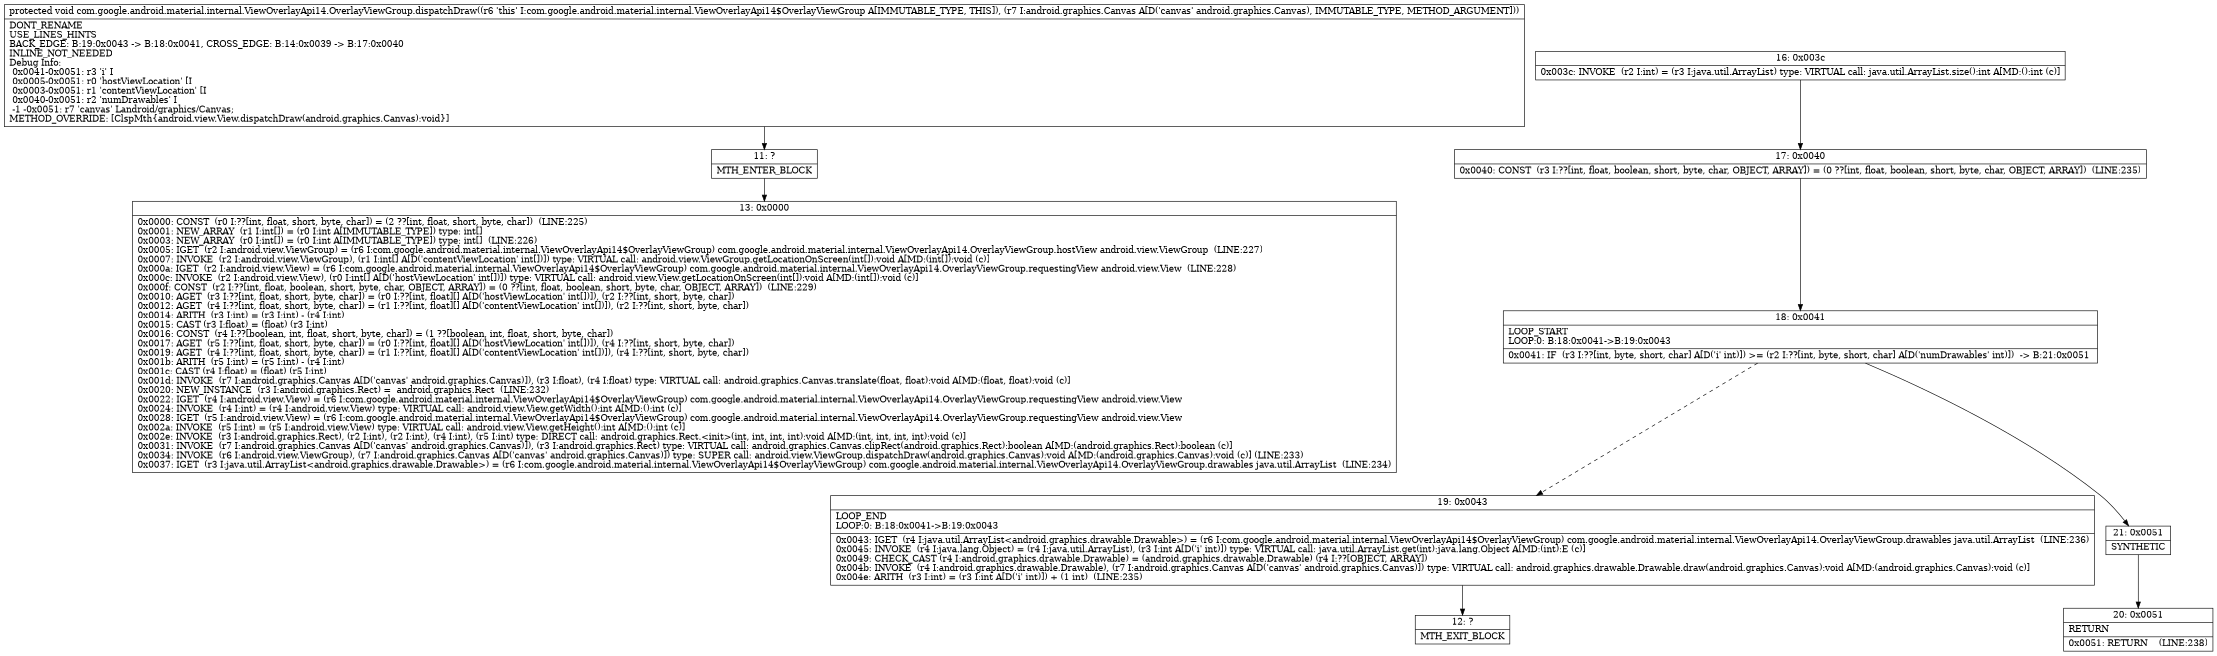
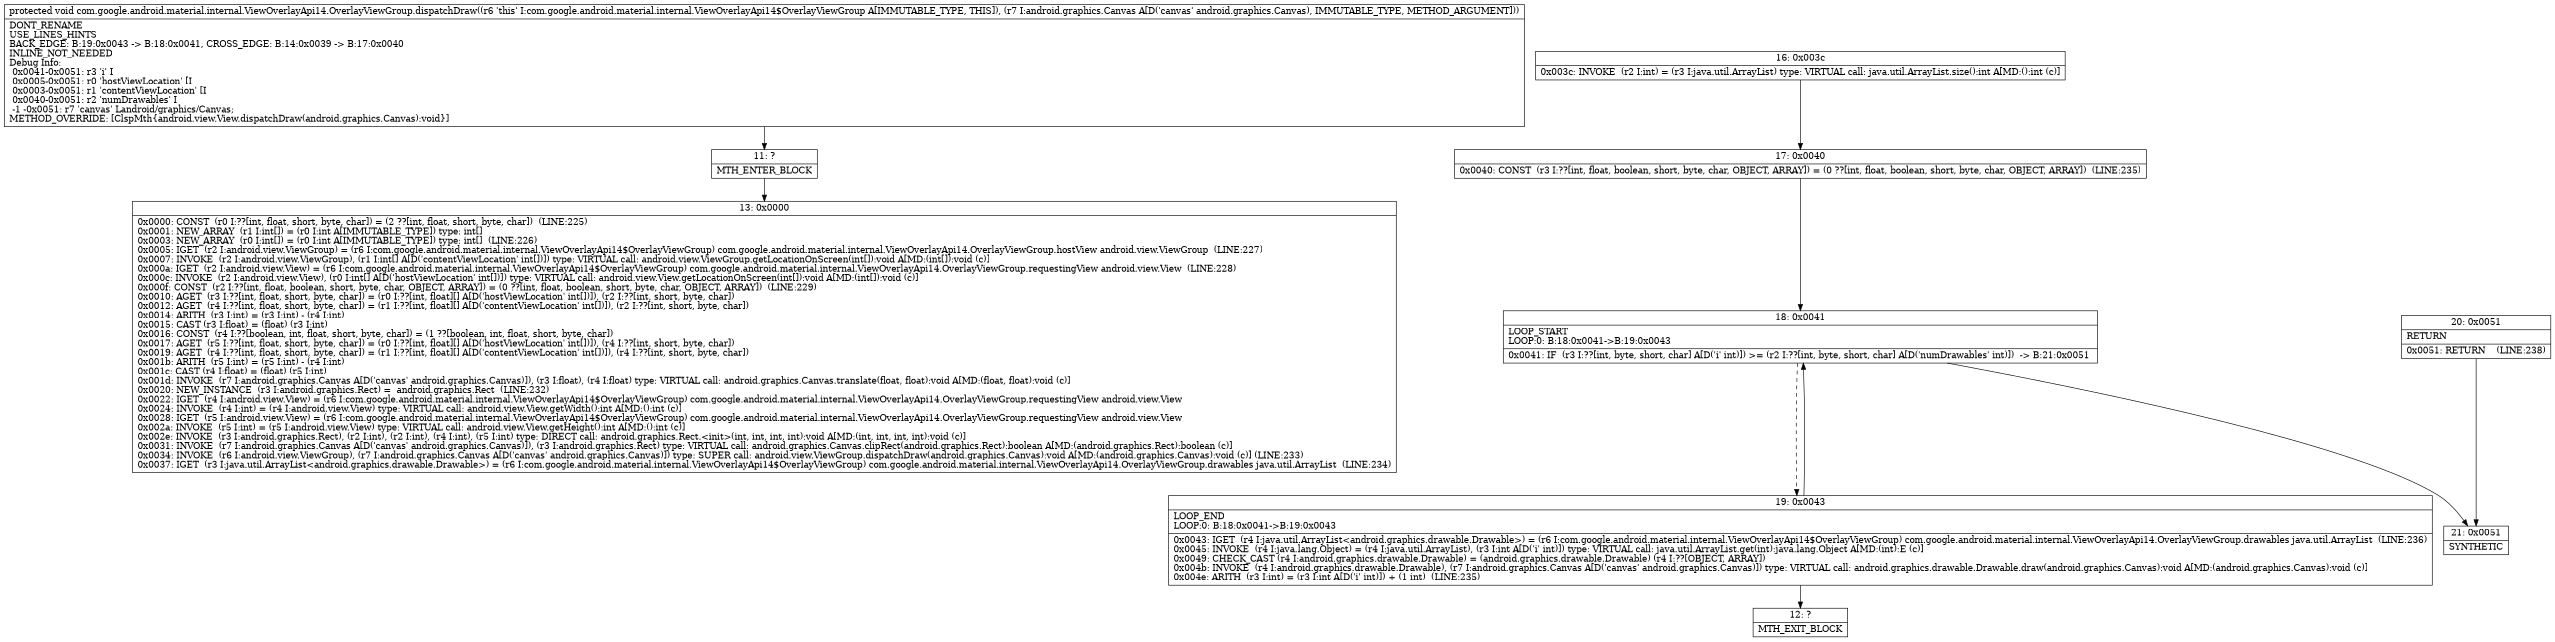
edge "19: 0x0043" -> "18: 0x0041": added
edge "21: 0x0051" -> "20: 0x0051": reversed
